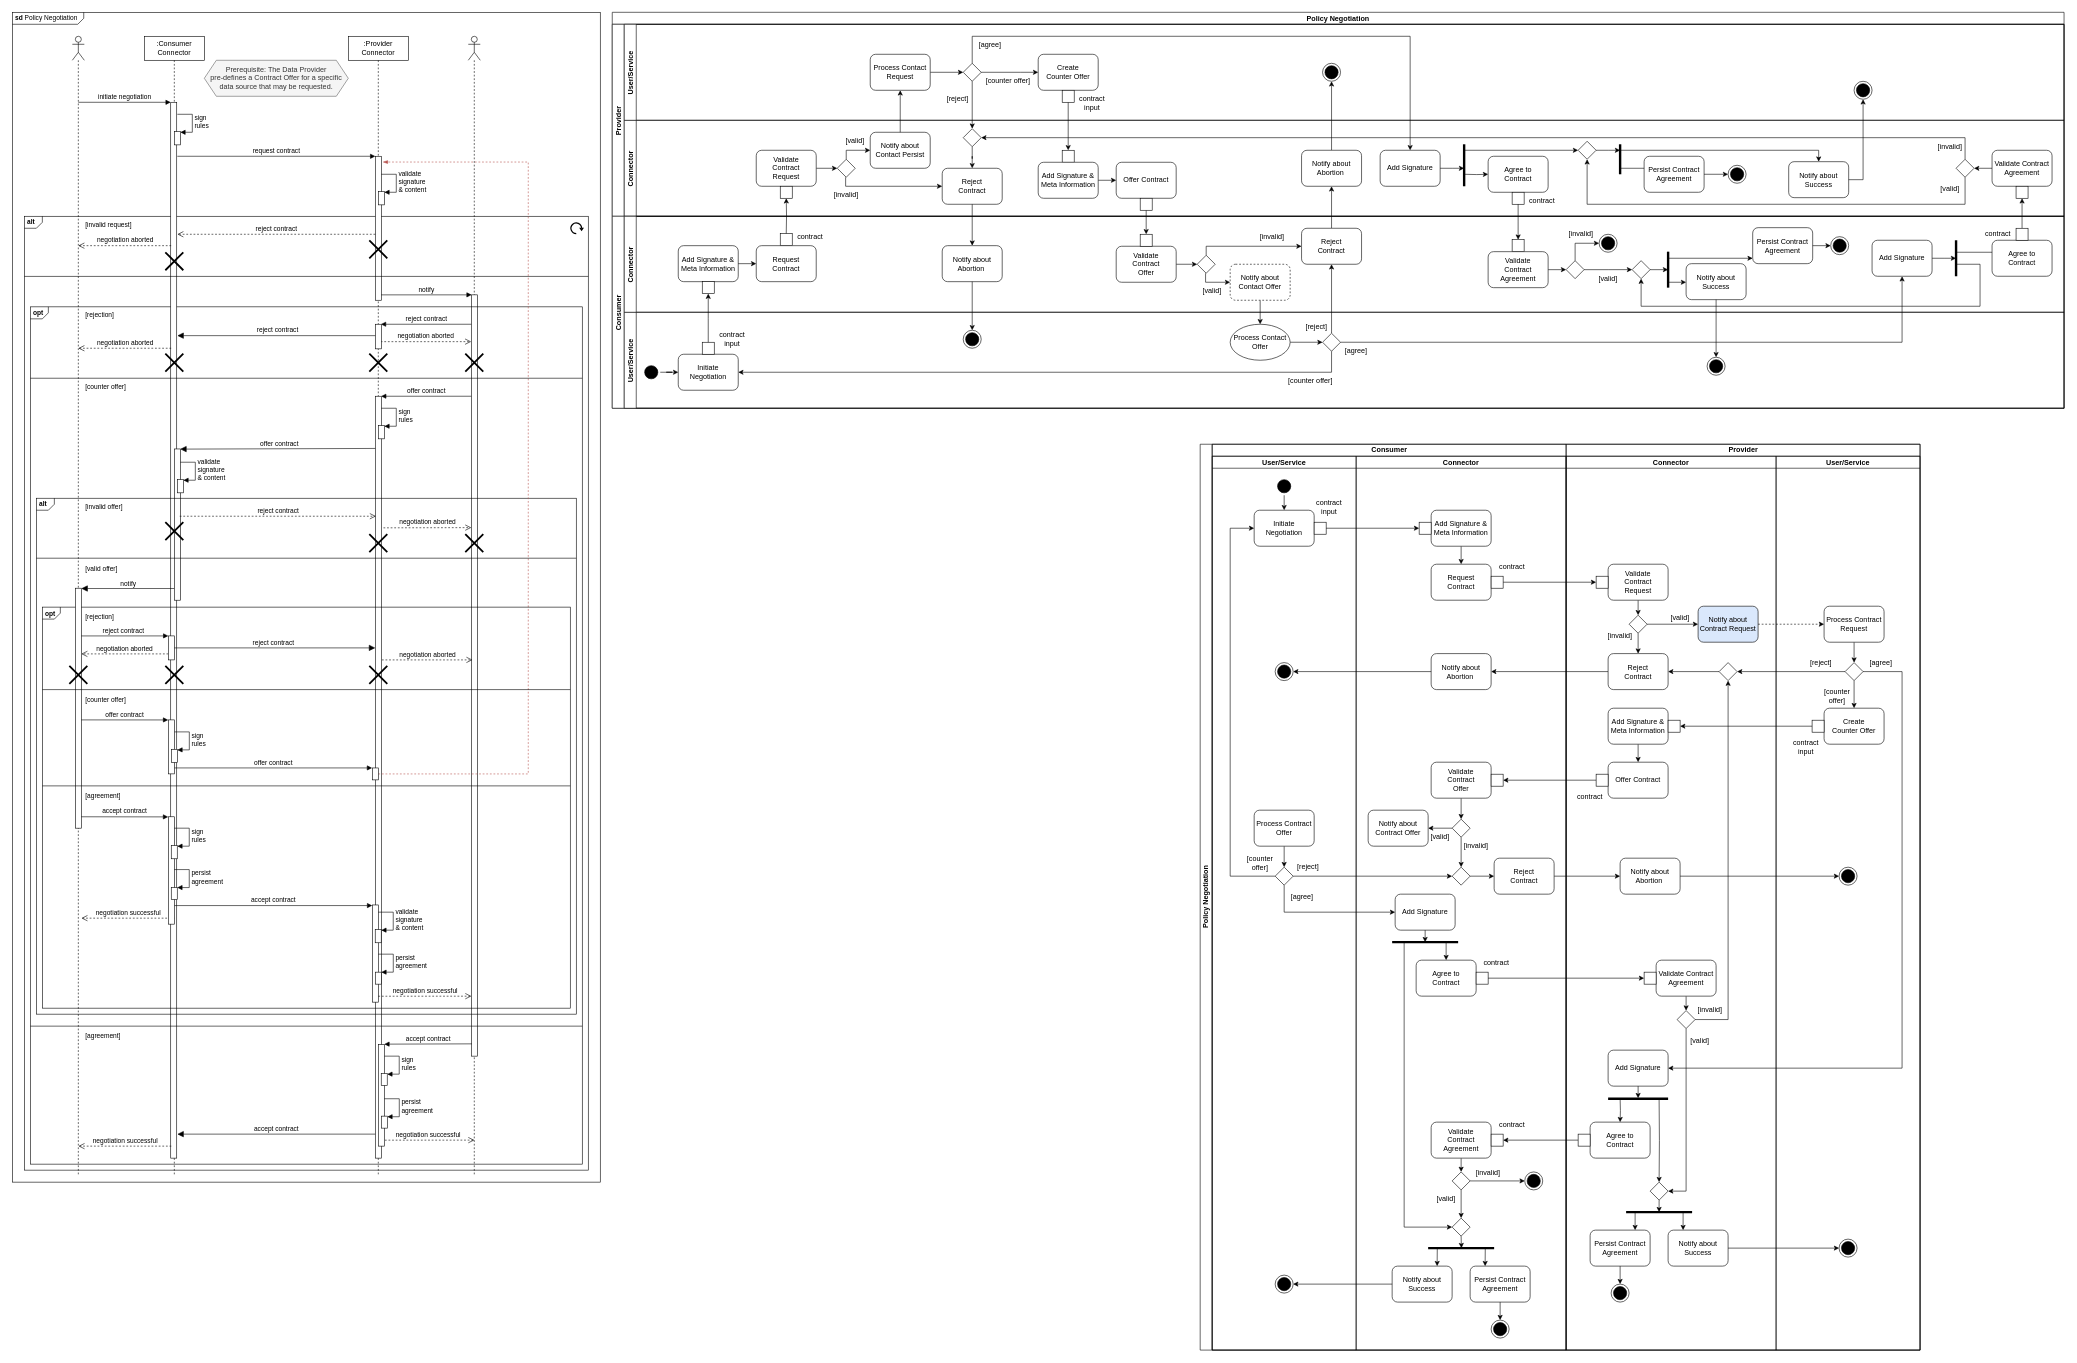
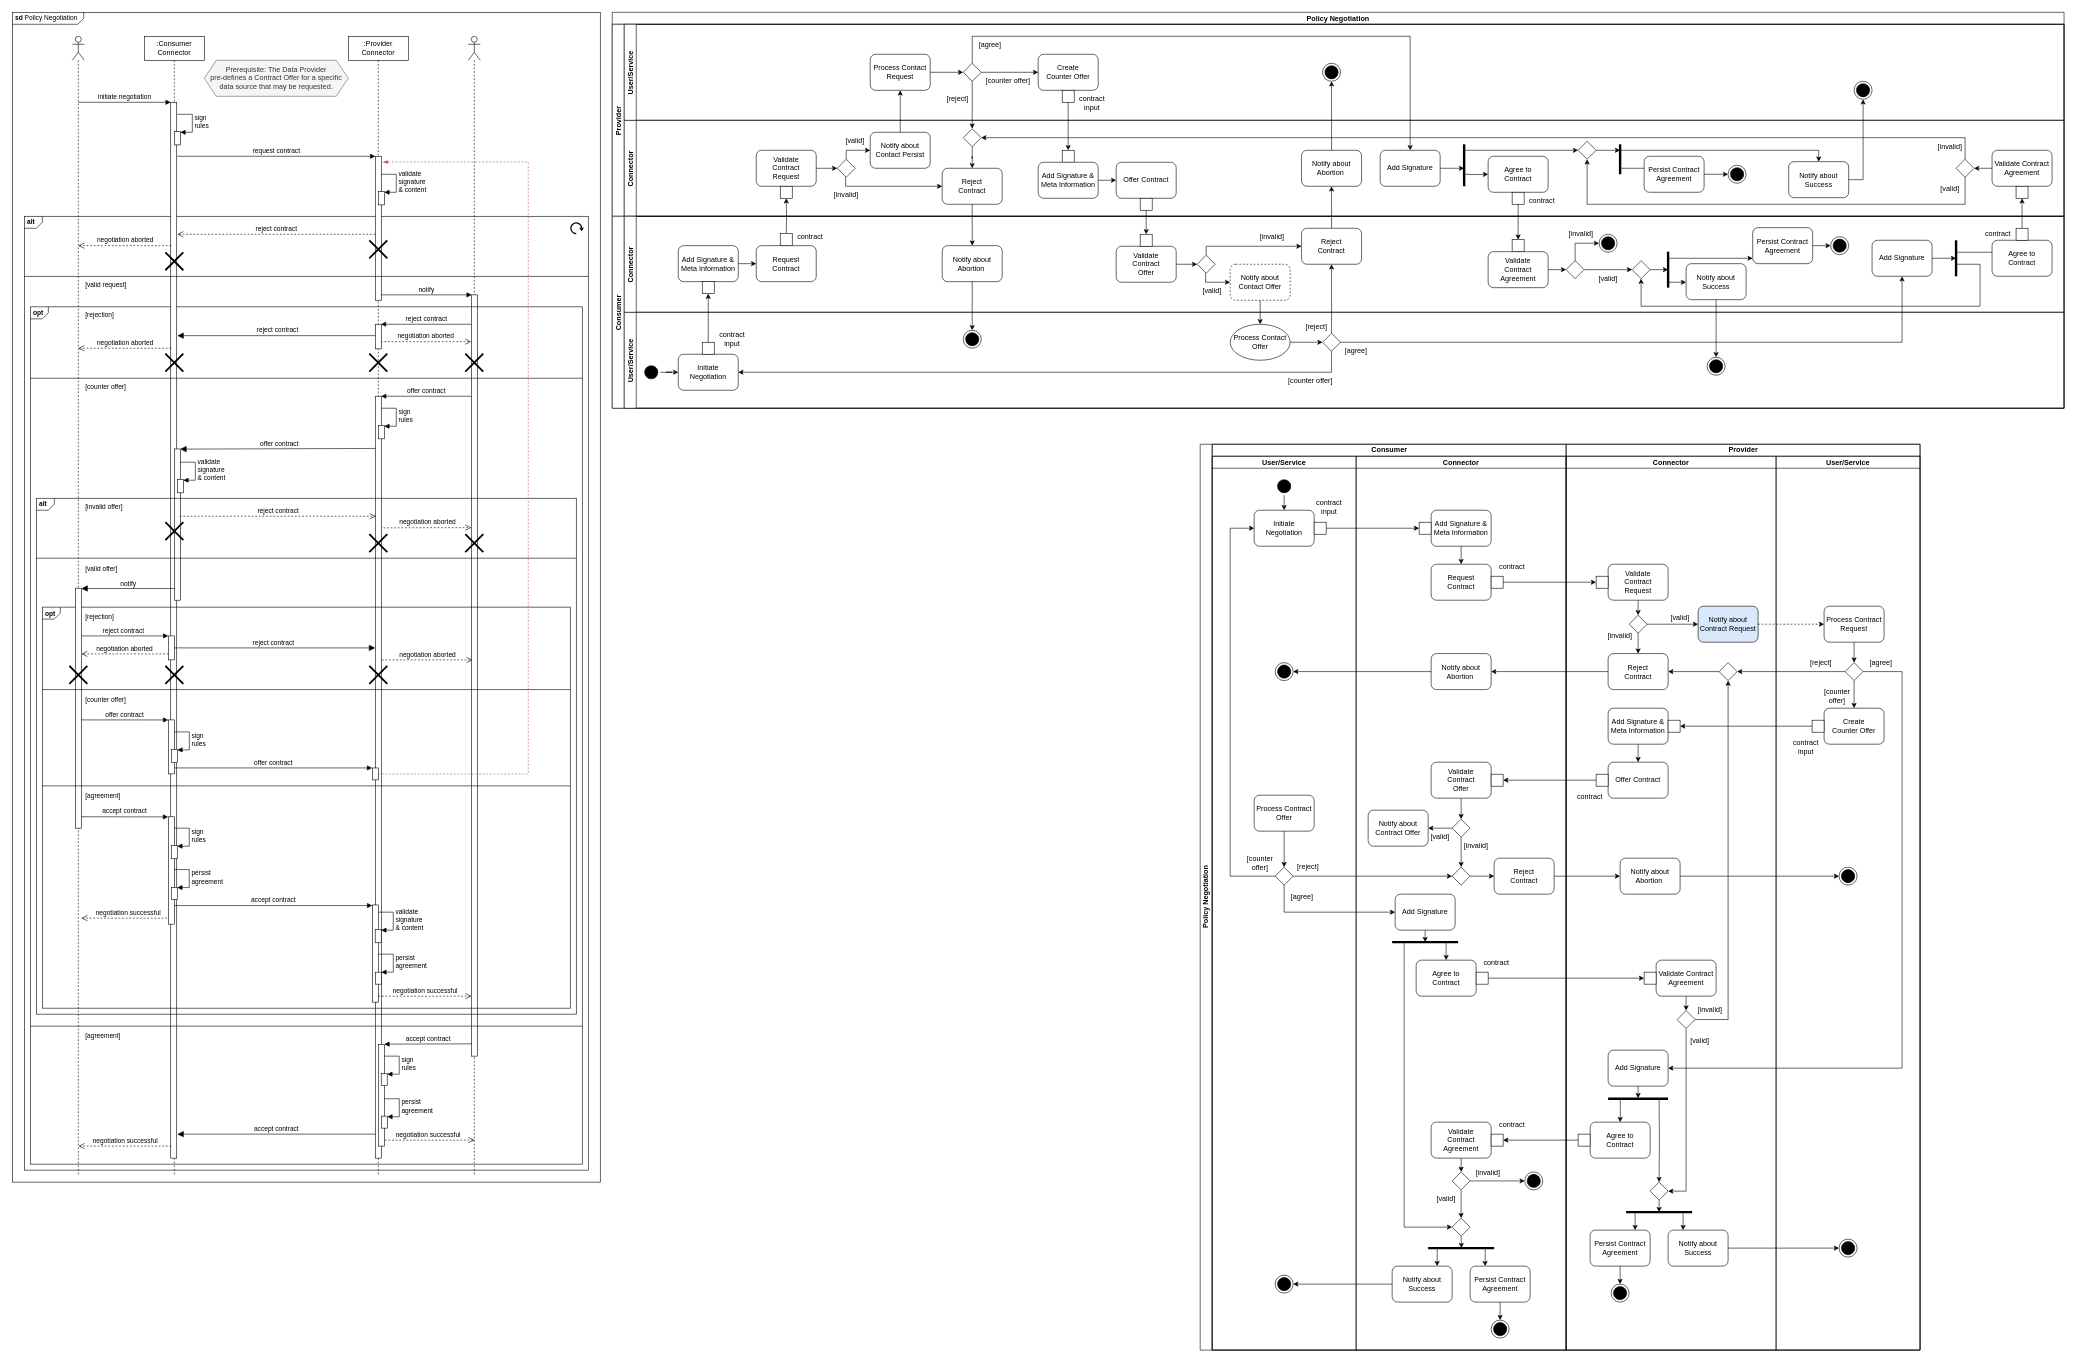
node "[invalid request]": removed
node "[valid request]": added
node "Process Contract Offer": moved (1284, 828) -> (1284, 813)
